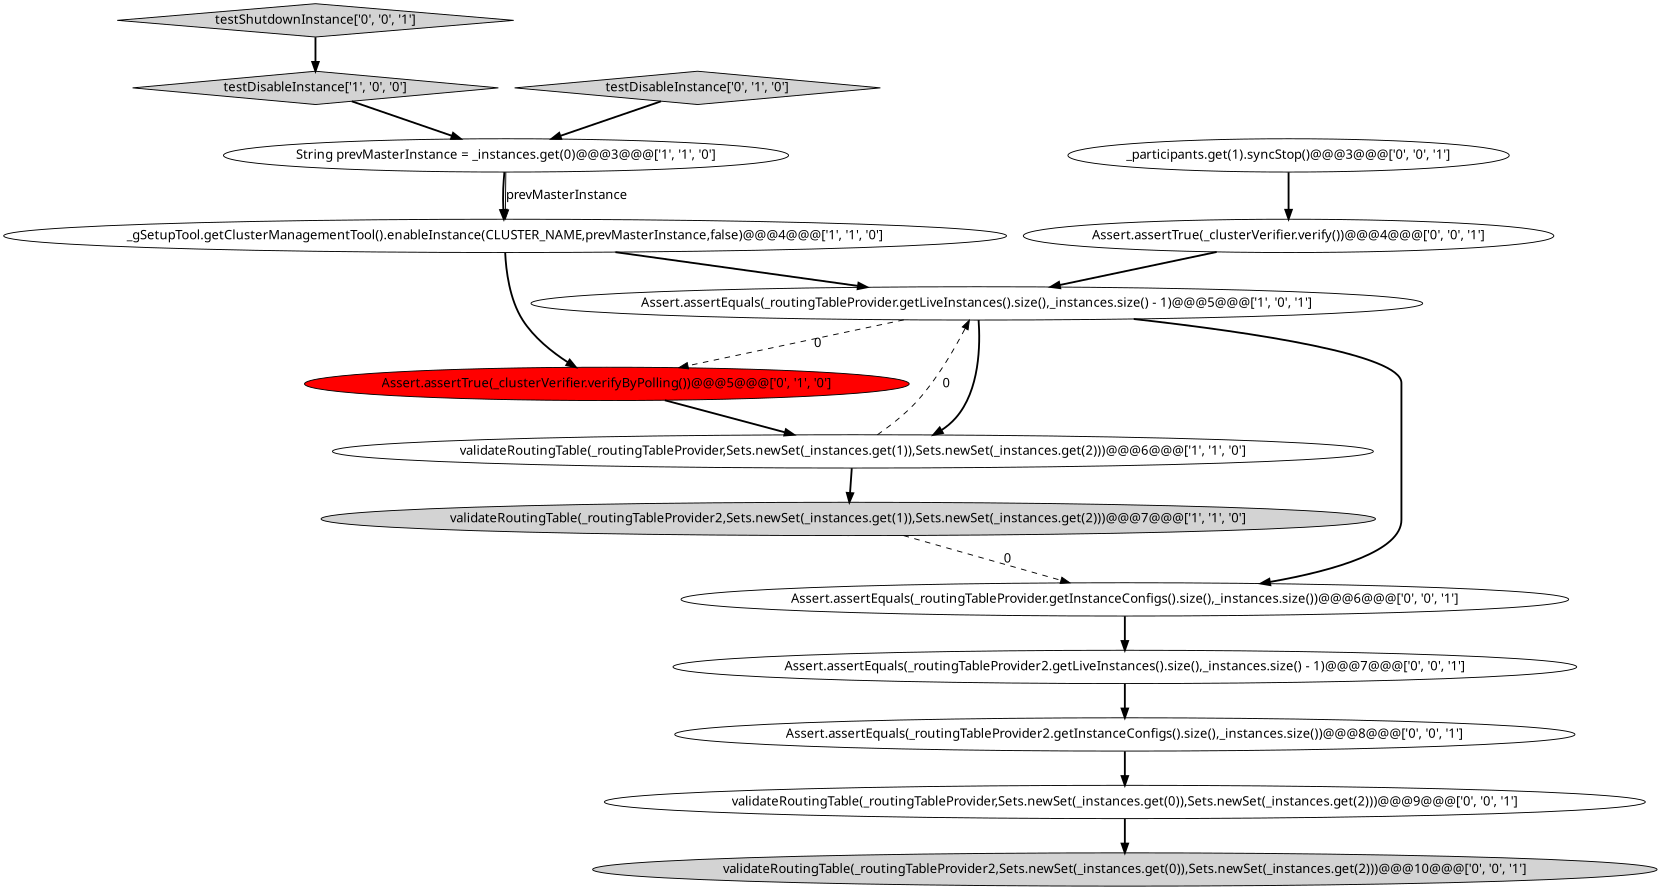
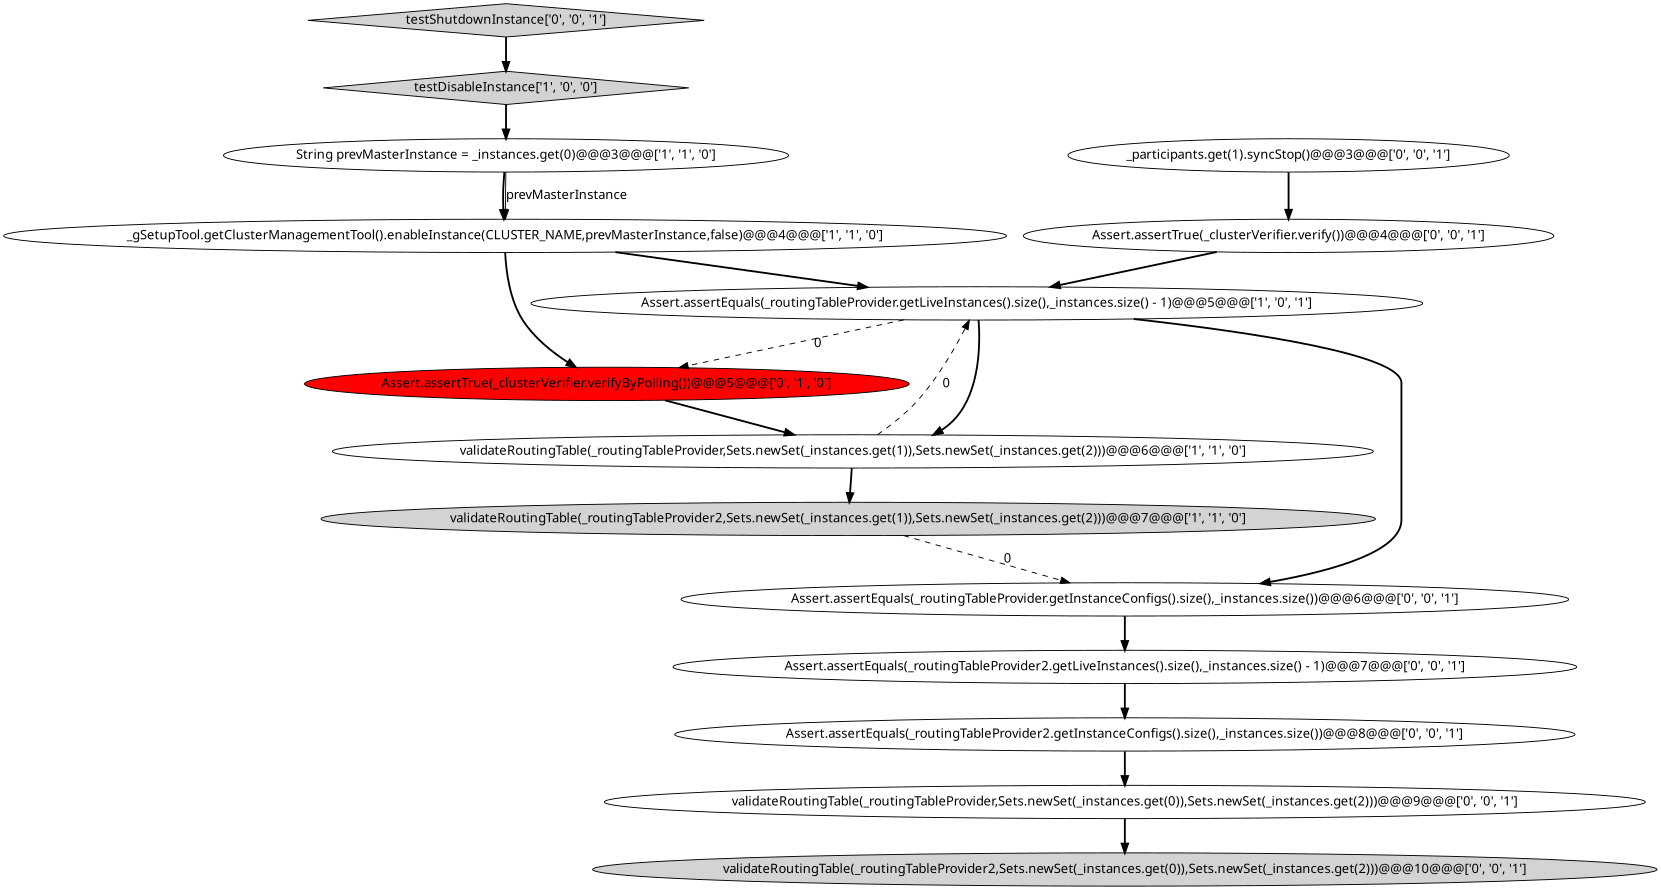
node "testDisableInstance['0', '1', '0']": removed
